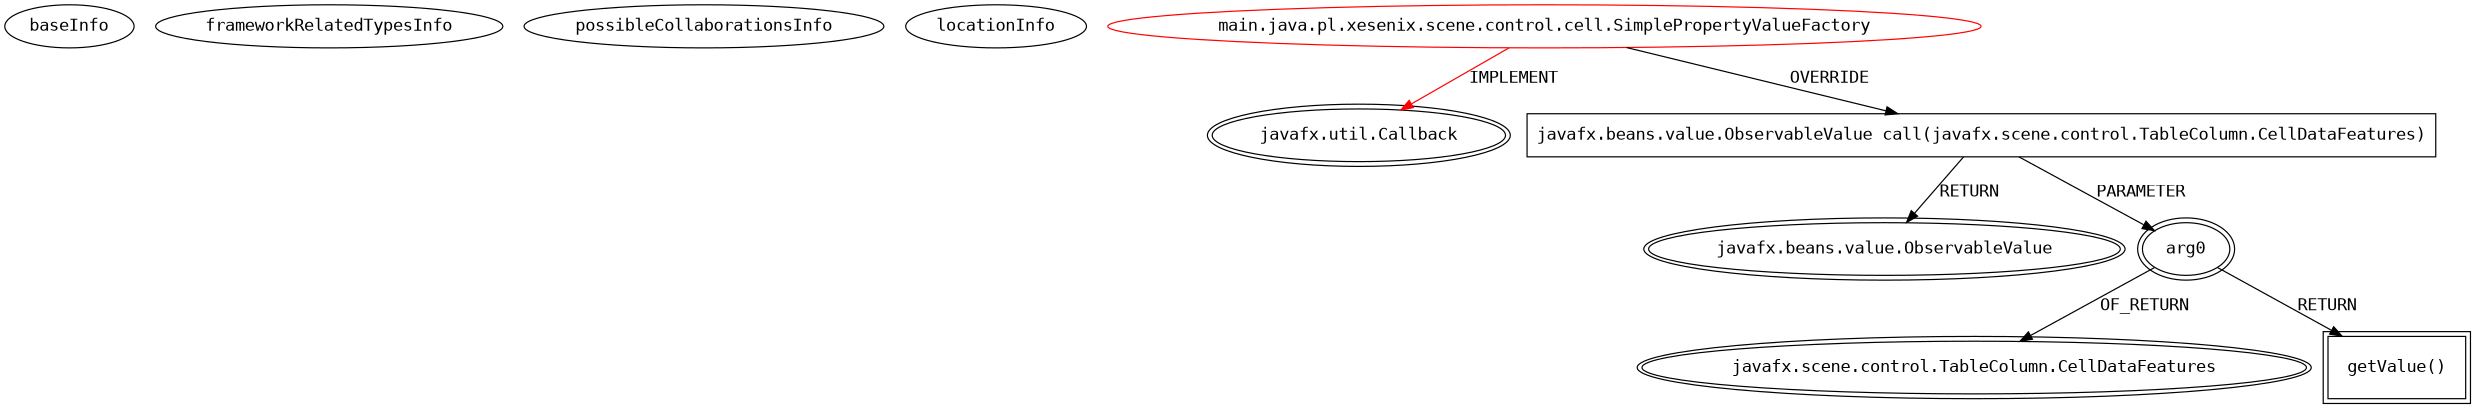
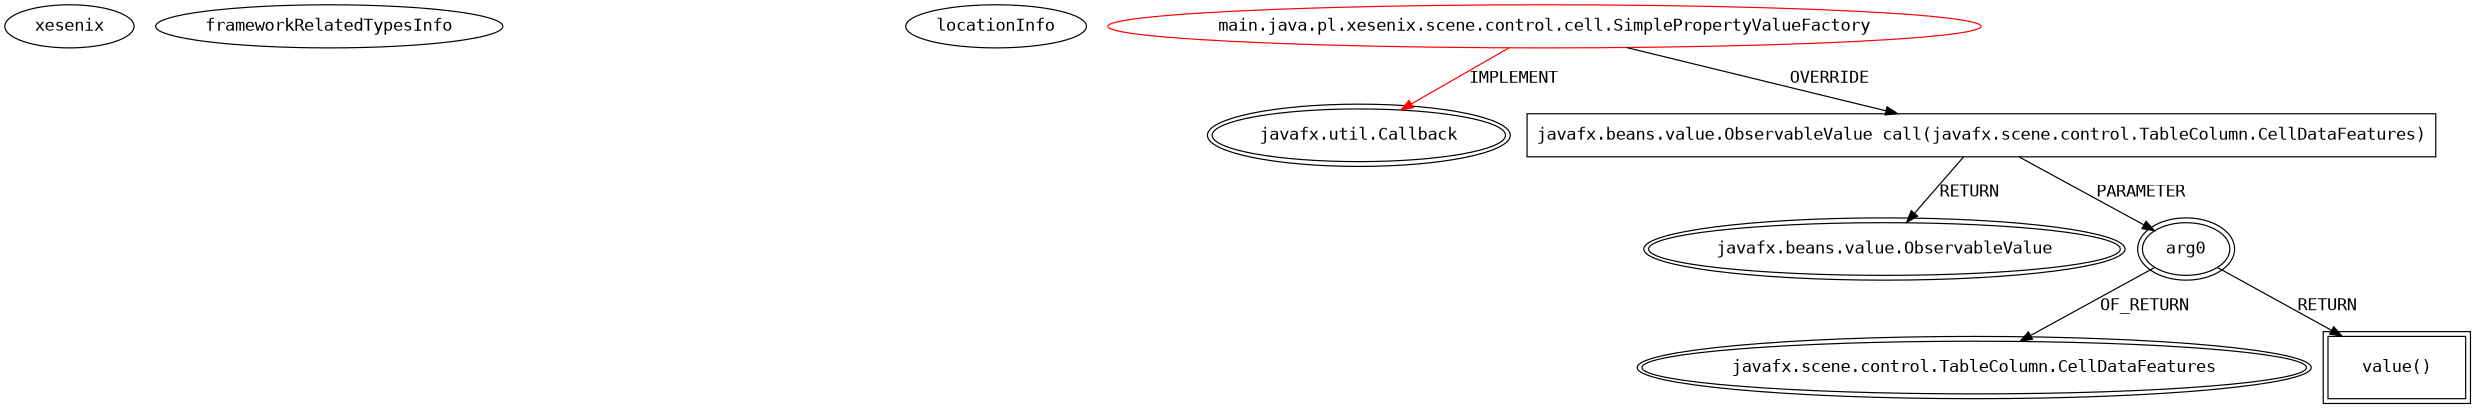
node "baseInfo": label "baseInfo" -> "xesenix"
node "possibleCollaborationsInfo": removed
node "getValue()": label "getValue()" -> "value()"
